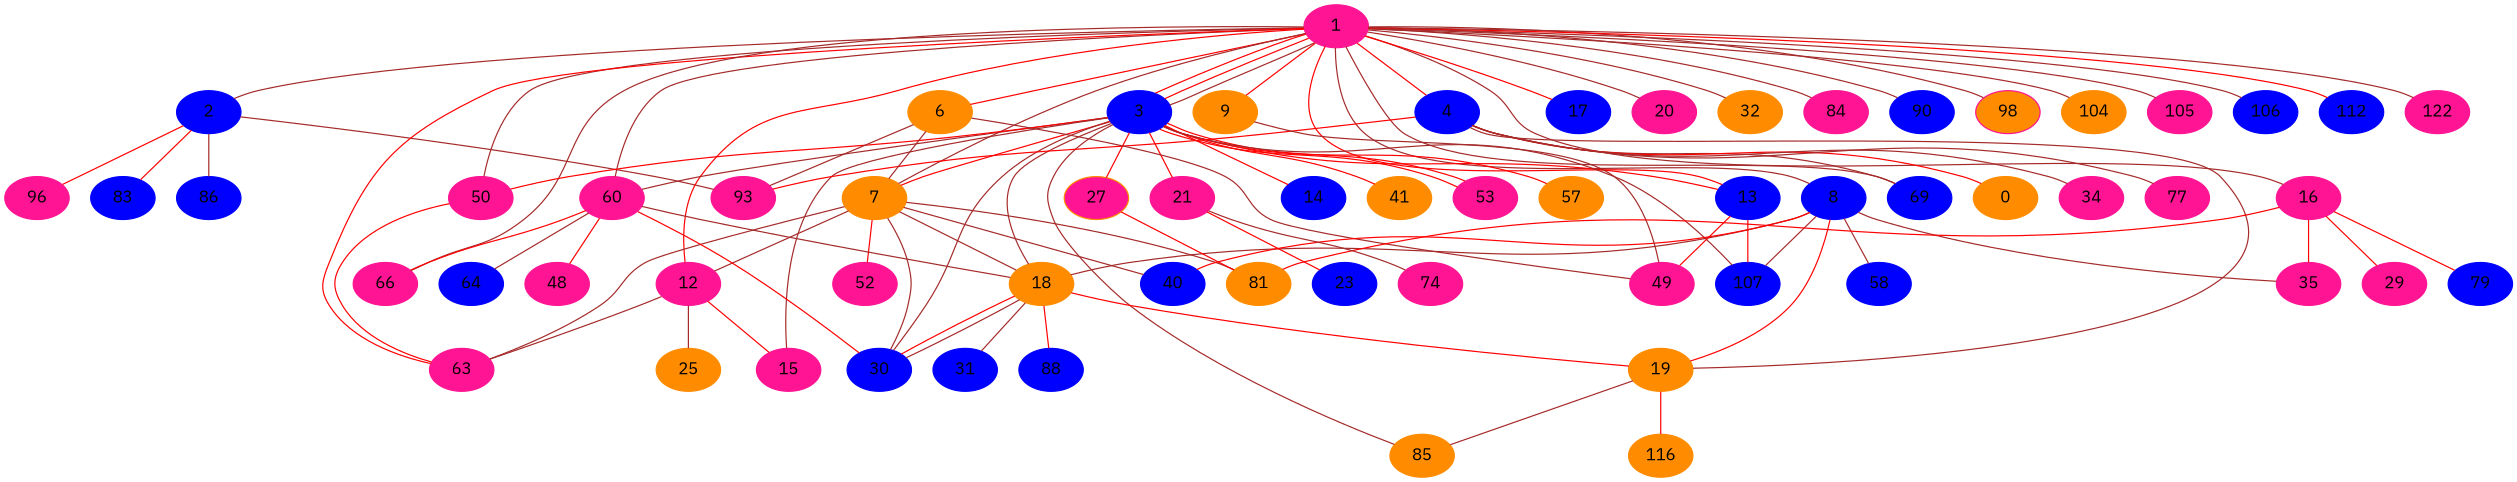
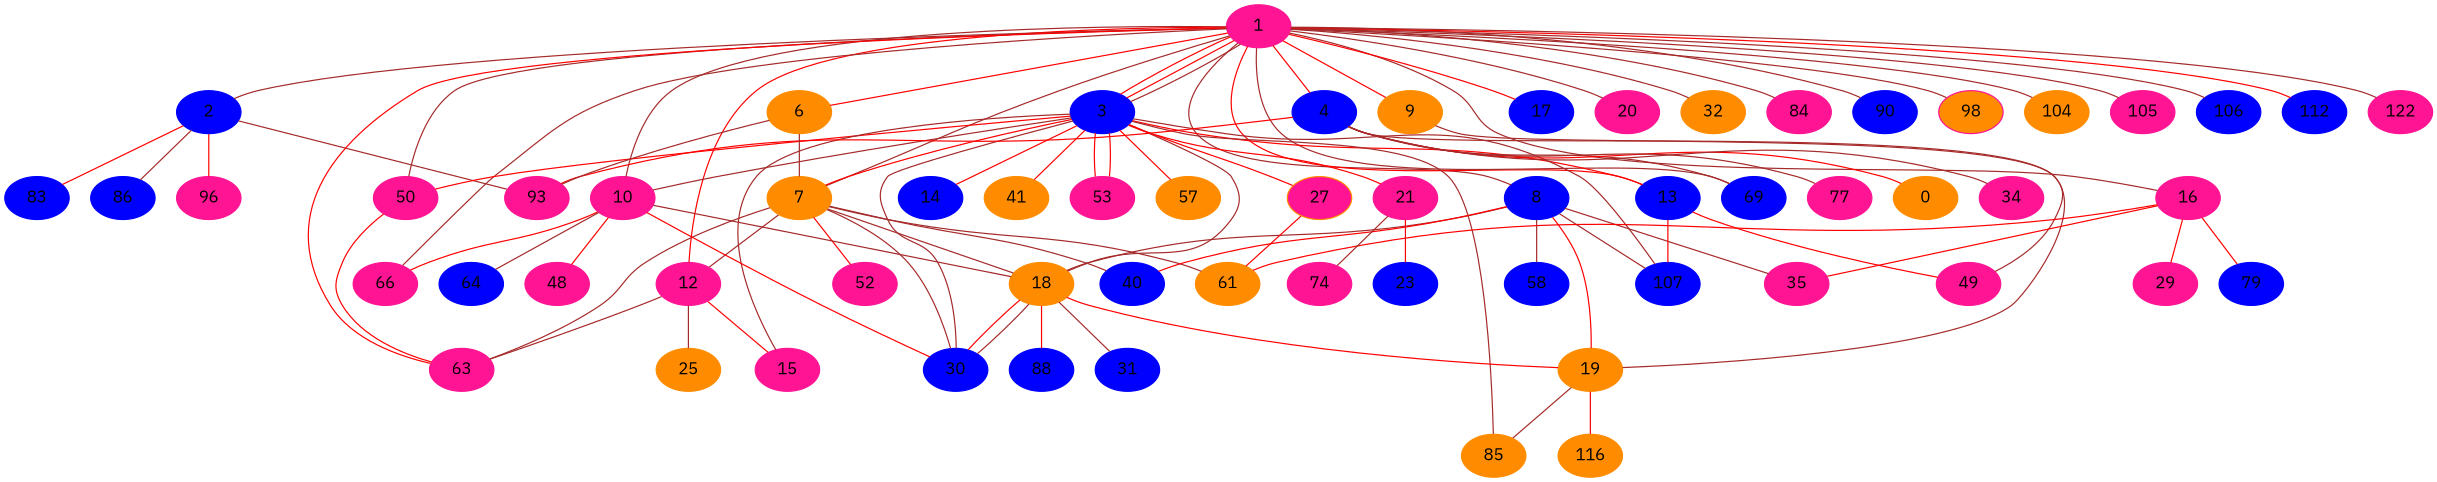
node "60": label "60" -> "10"
edge "6" -- "49": removed
node "81": label "81" -> "61"
